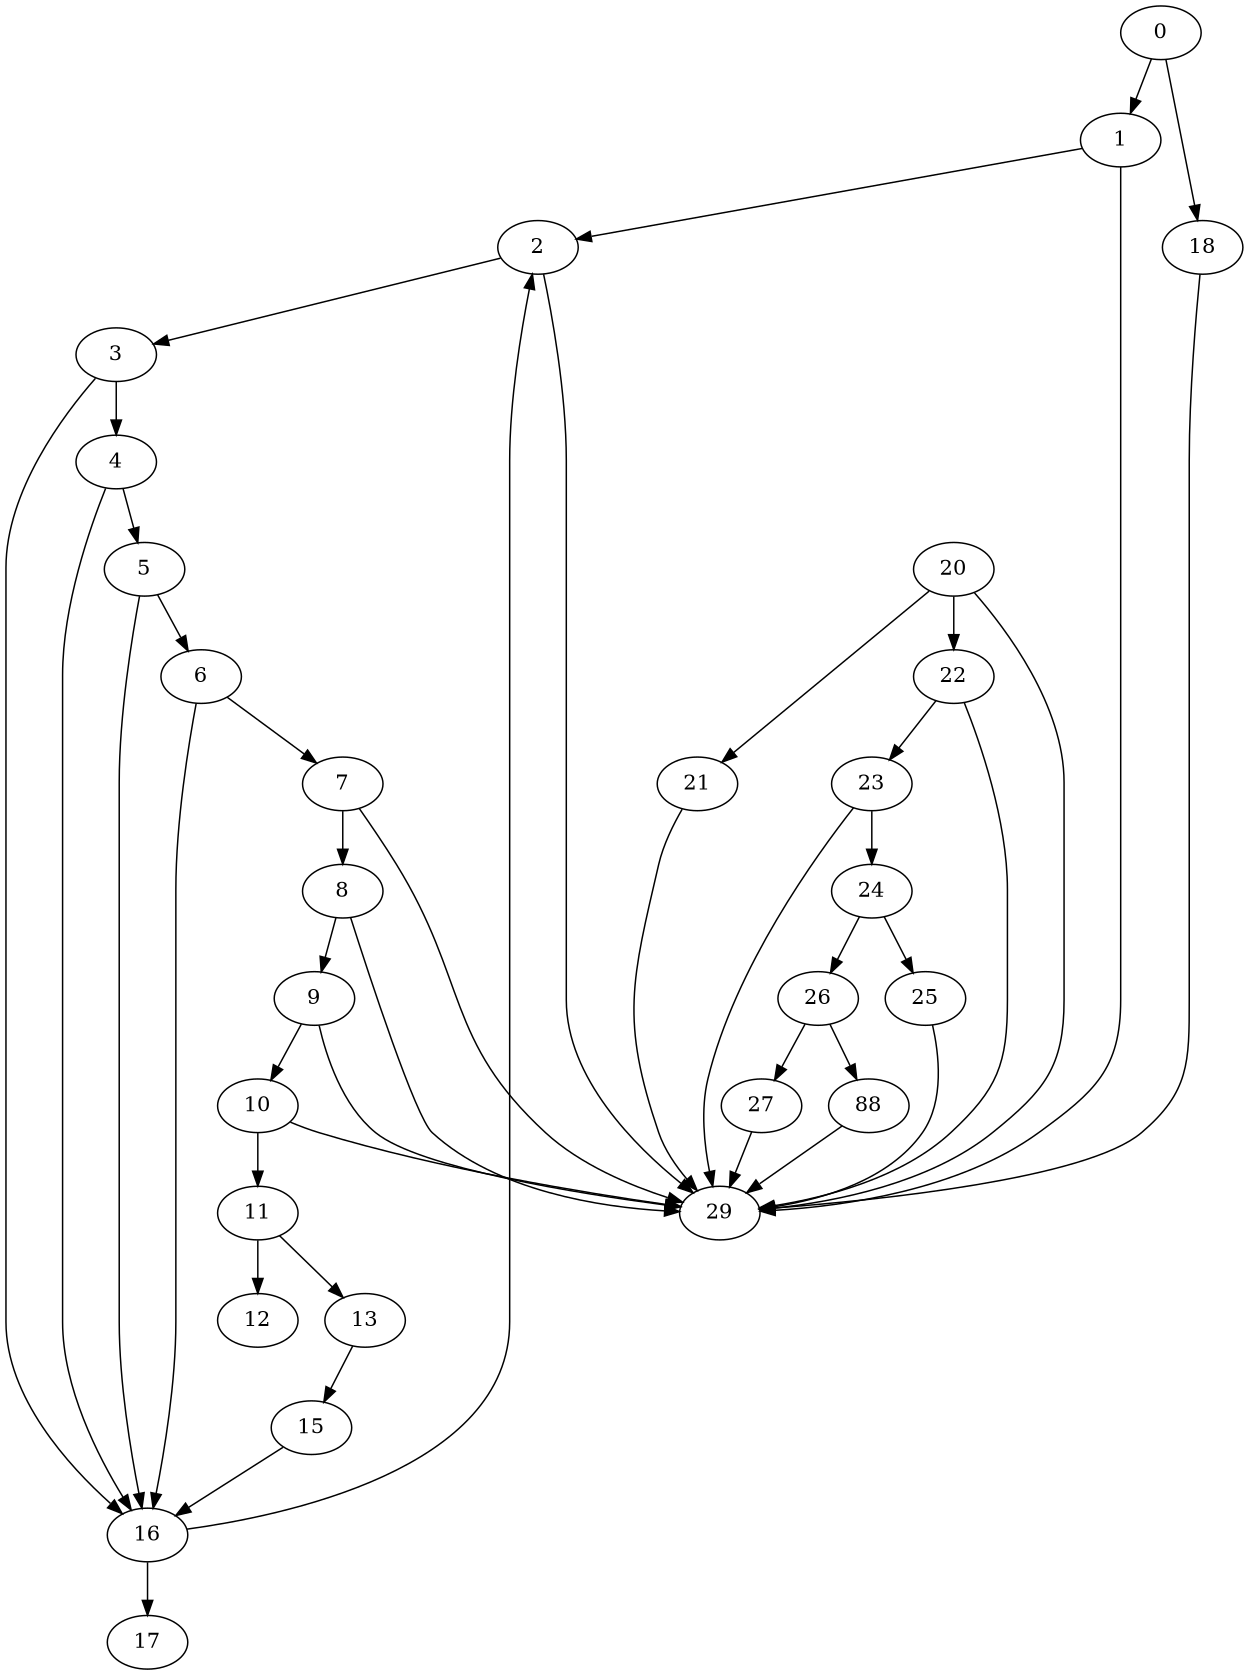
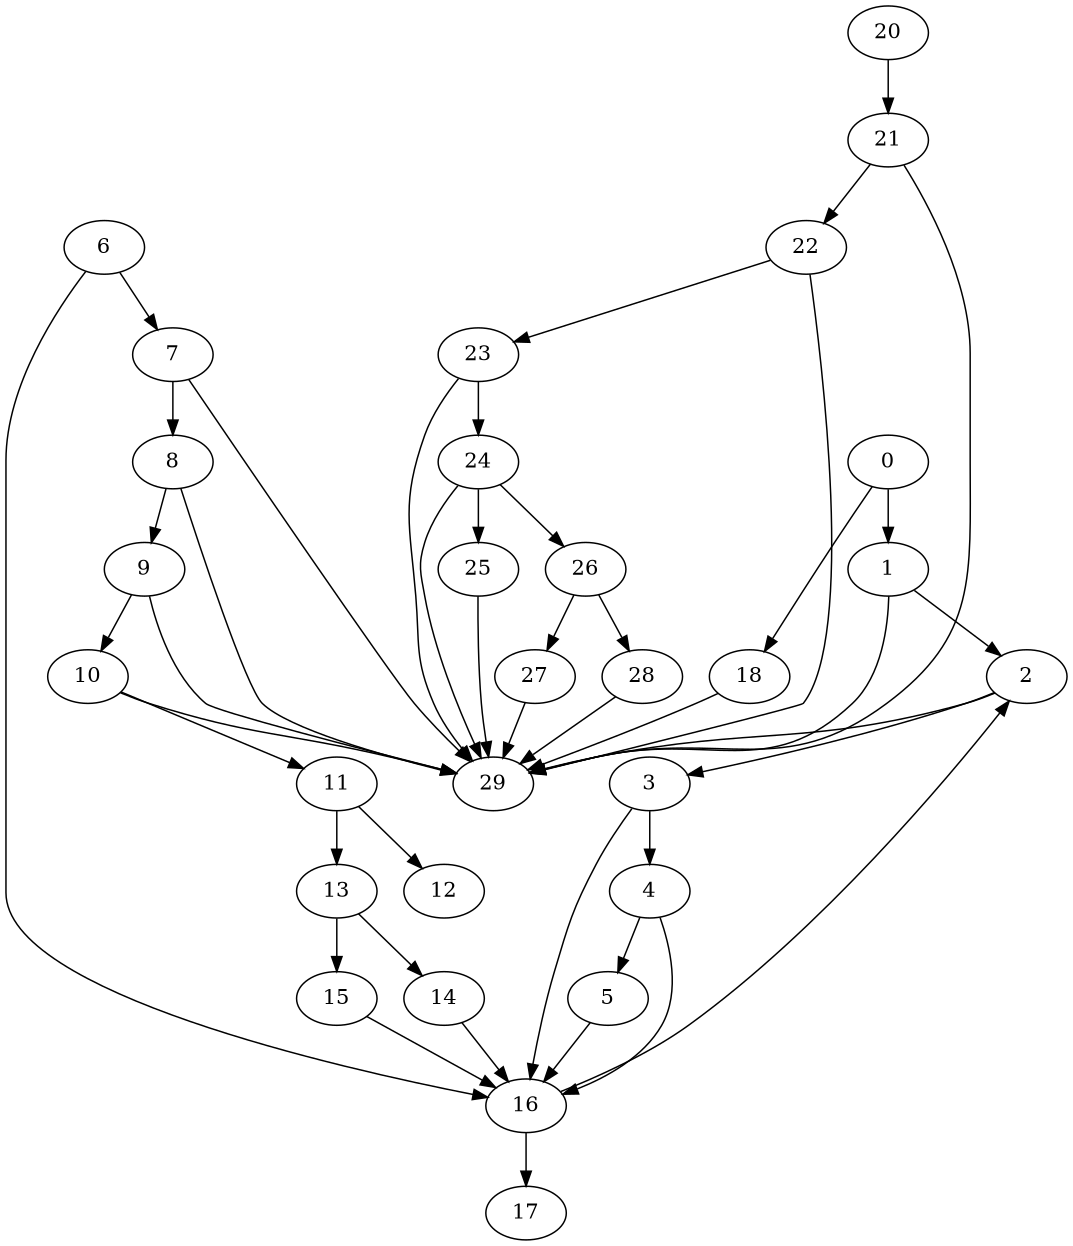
edge "5" -> "6": removed
edge "20" -> "22": now "21" -> "22"
edge "20" -> "29": now "24" -> "29"
node "14": added
node "88": label "88" -> "28"
